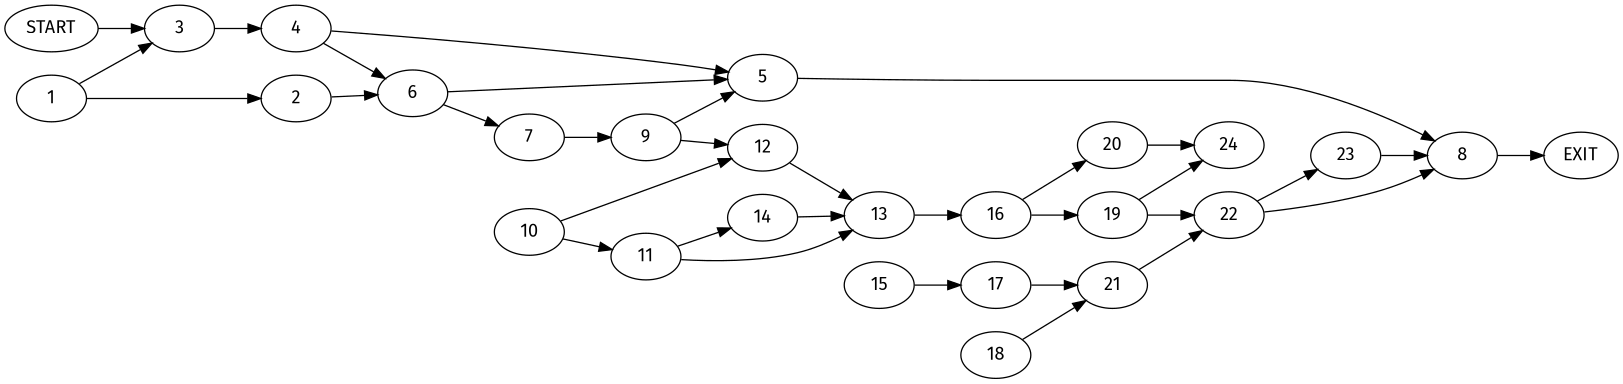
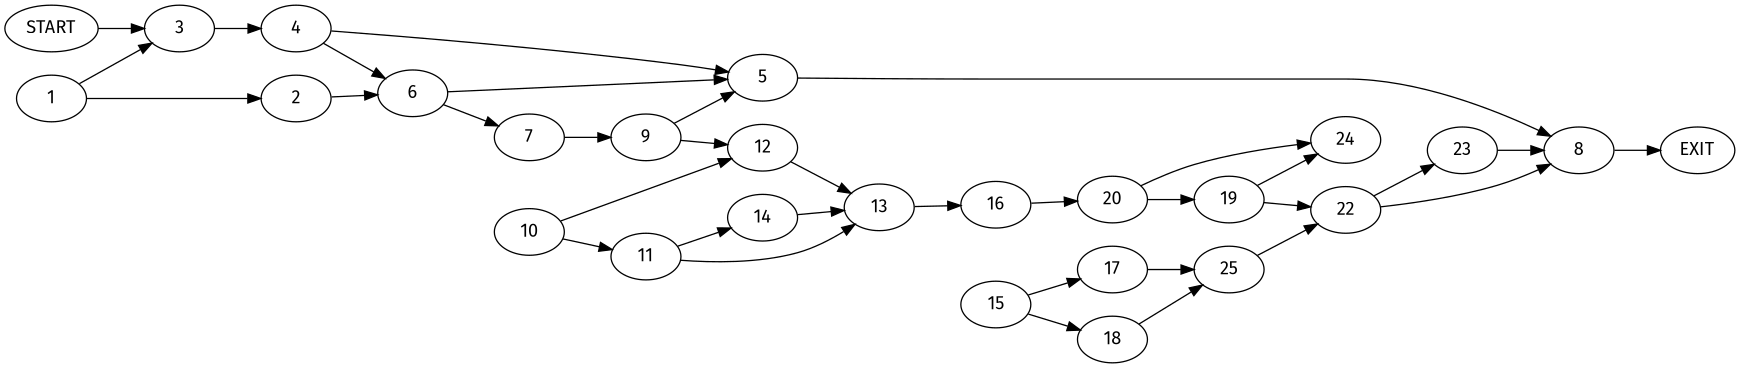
edge "16" -> "19": now "20" -> "19"
node "21": label "21" -> "25"
edge "15" -> "18": added
